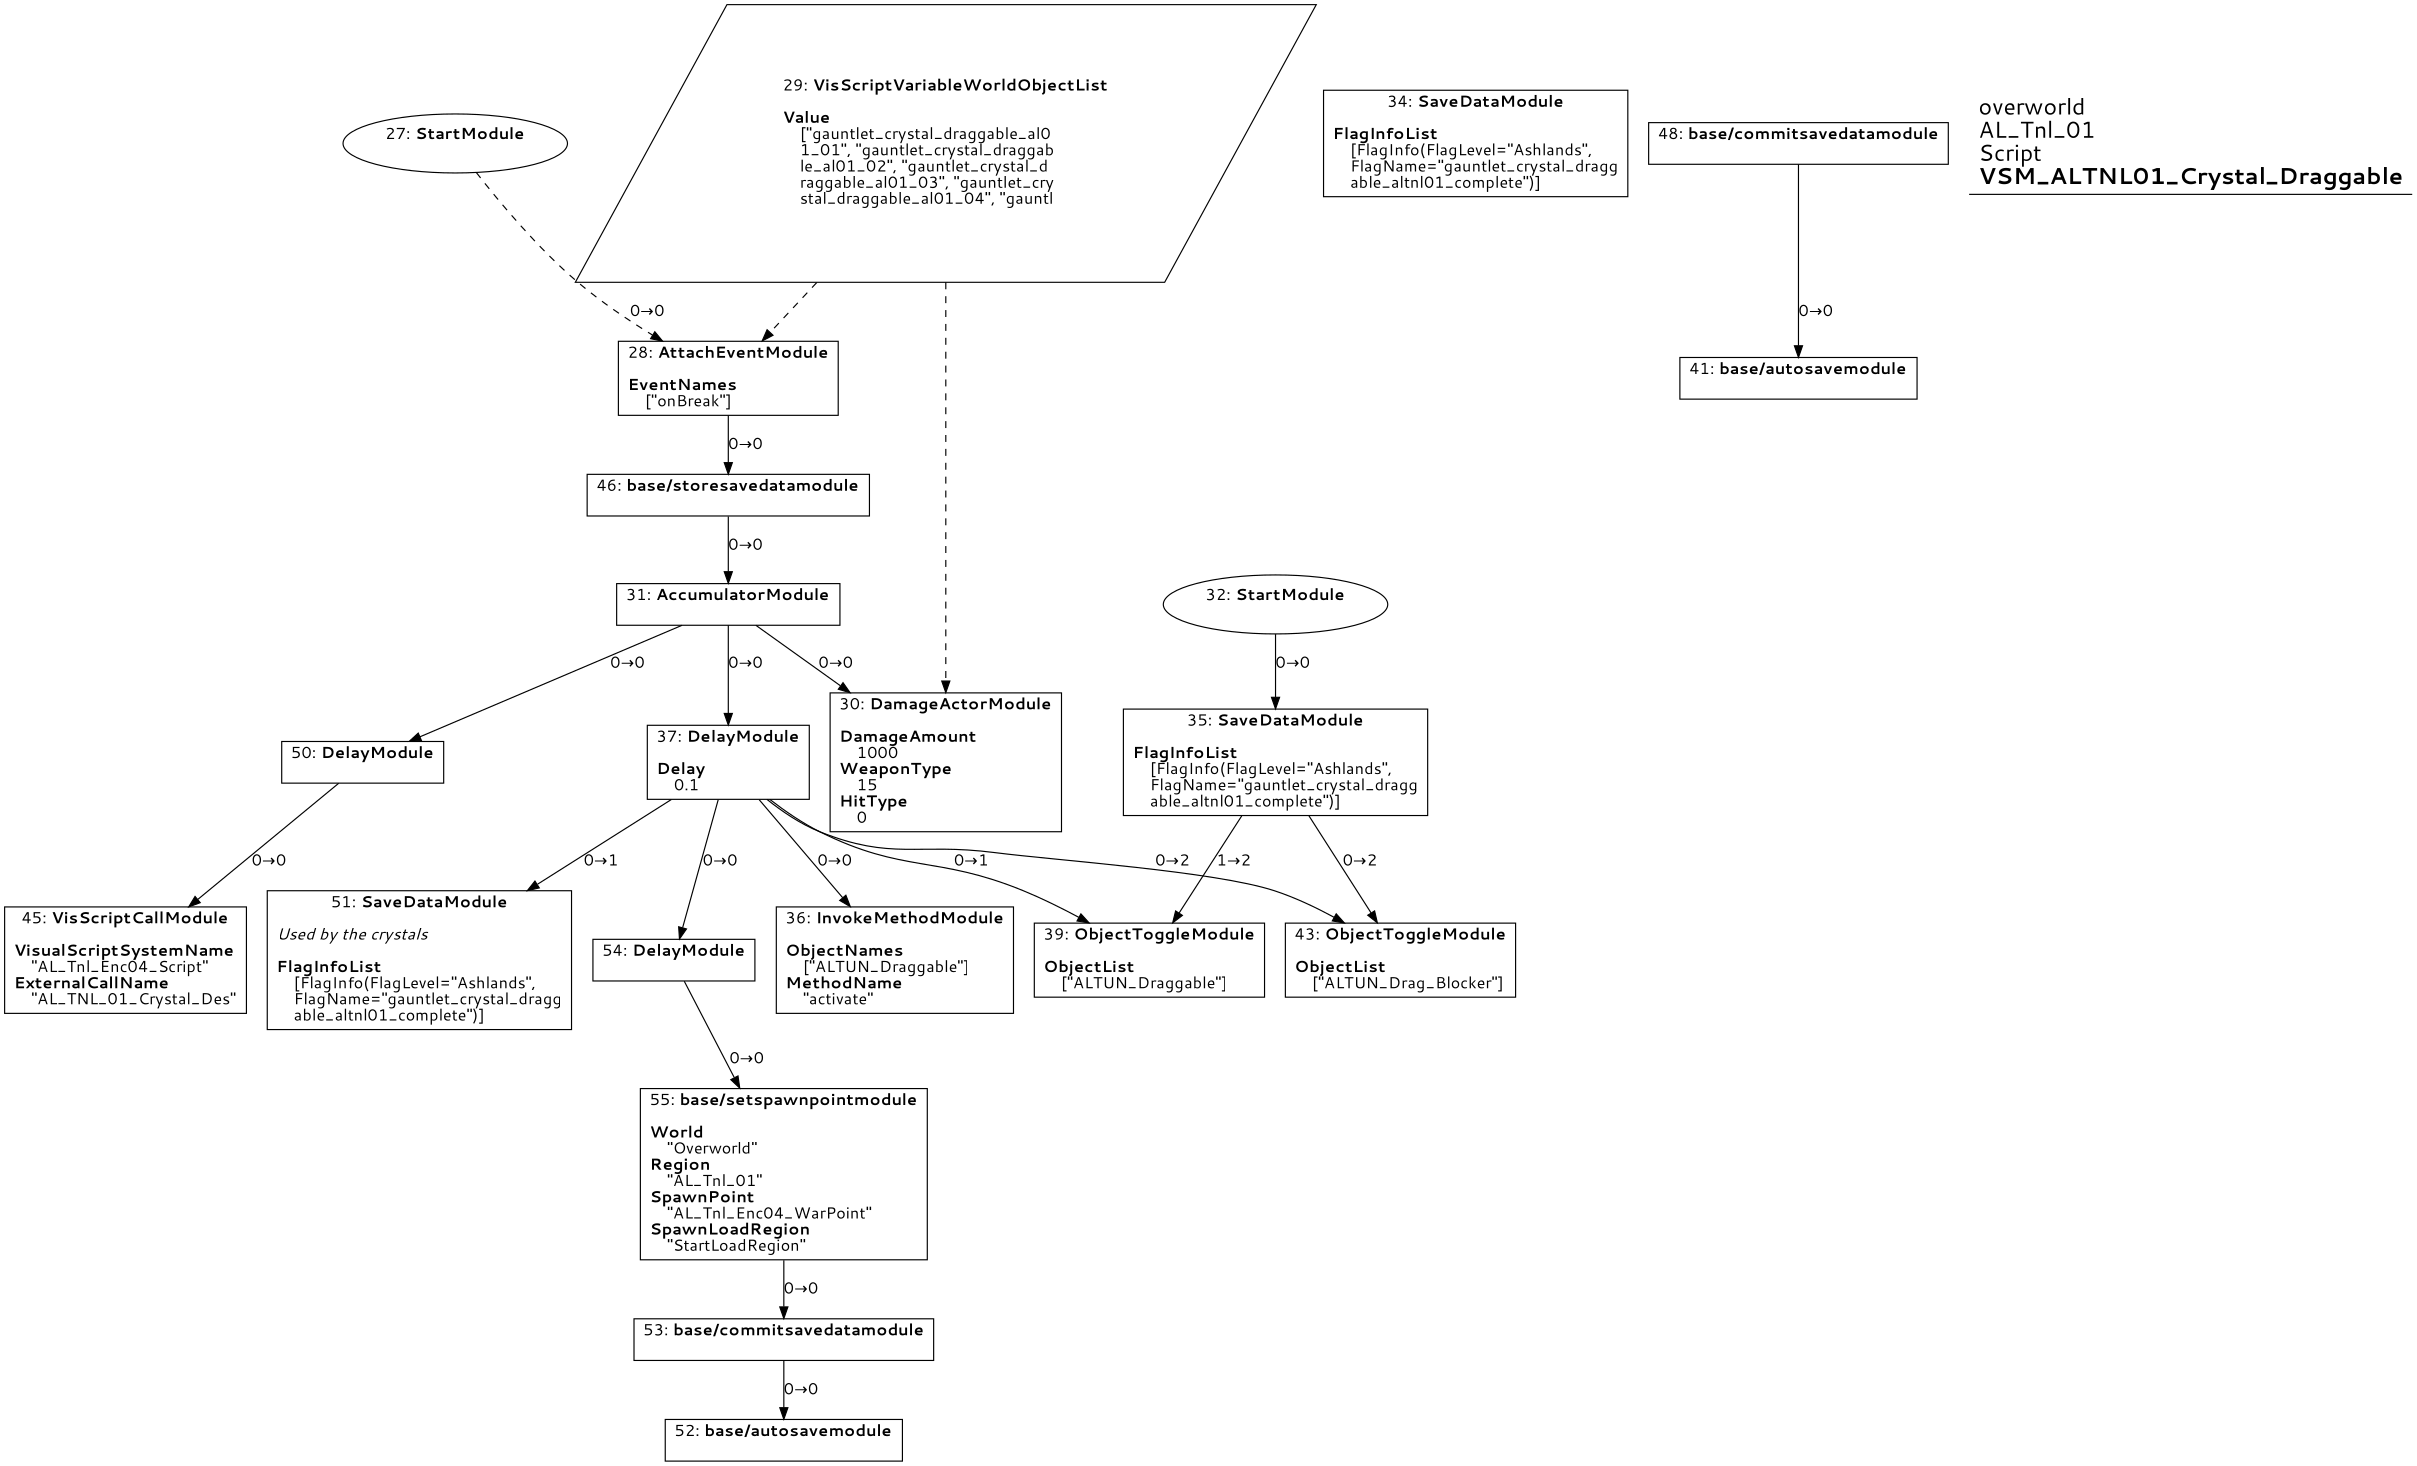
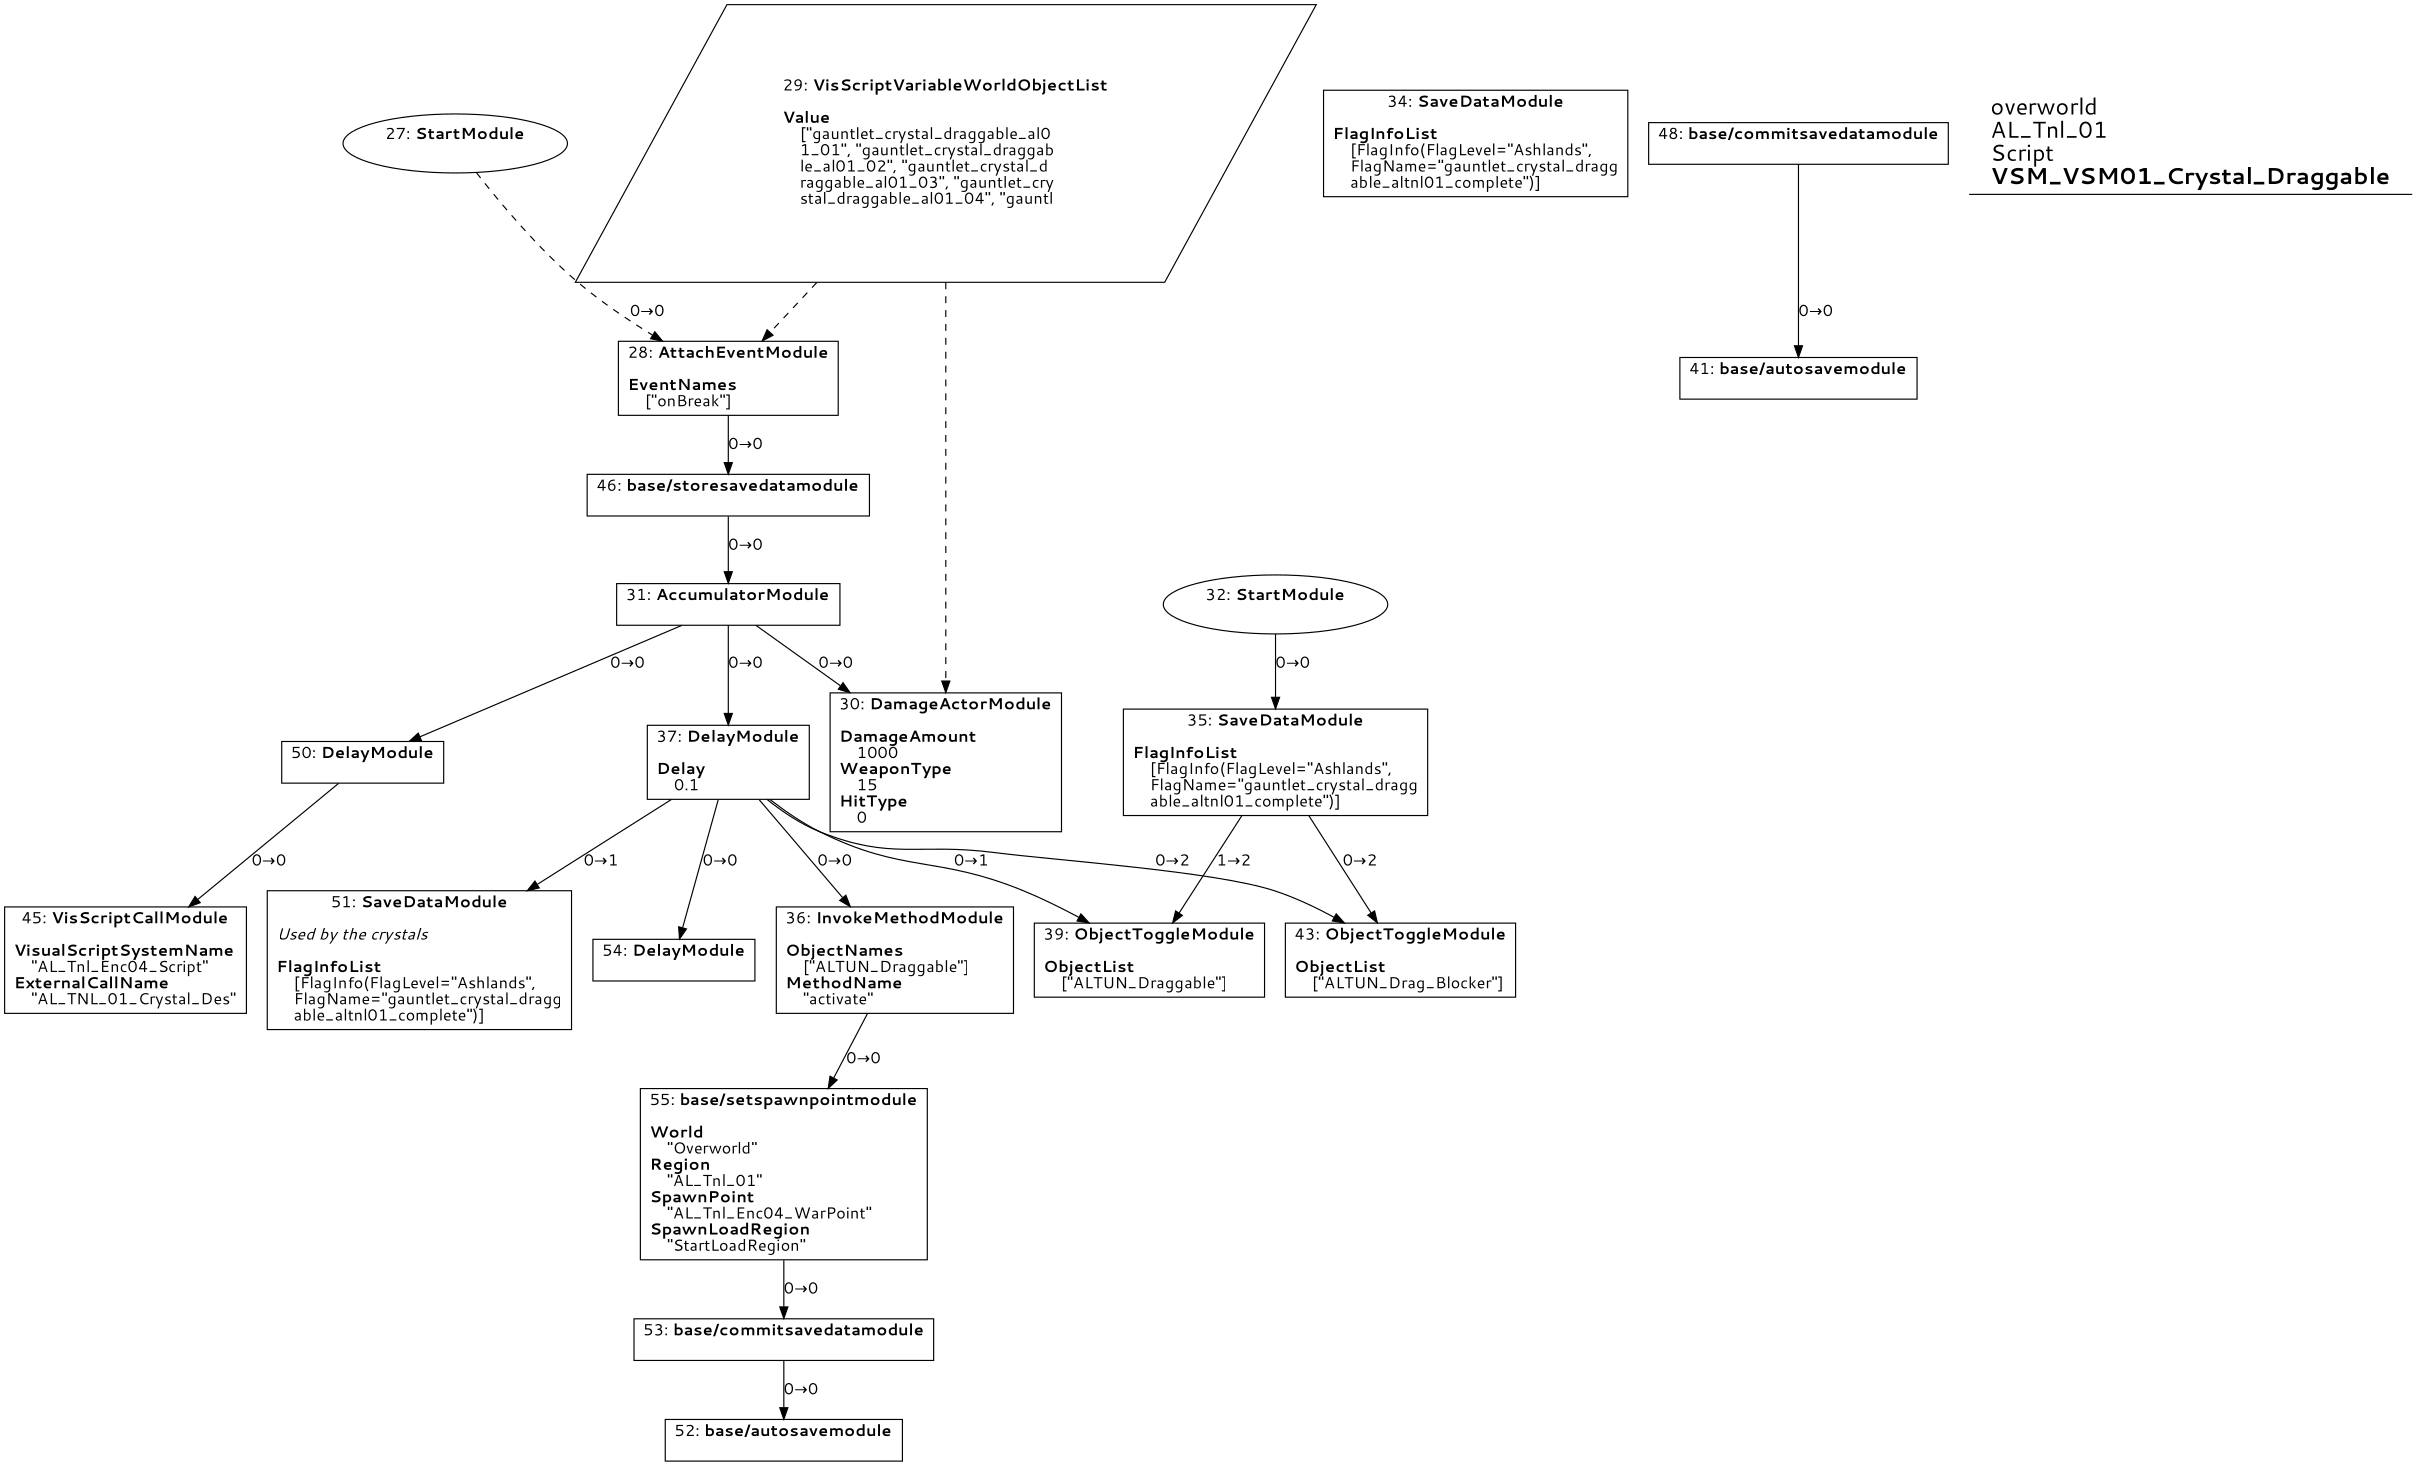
node "overworld": text "VSM_ALTNL01_Crystal_Draggable" -> "VSM_VSM01_Crystal_Draggable"
edge "54:" -> "55:": now "36:" -> "55:"
